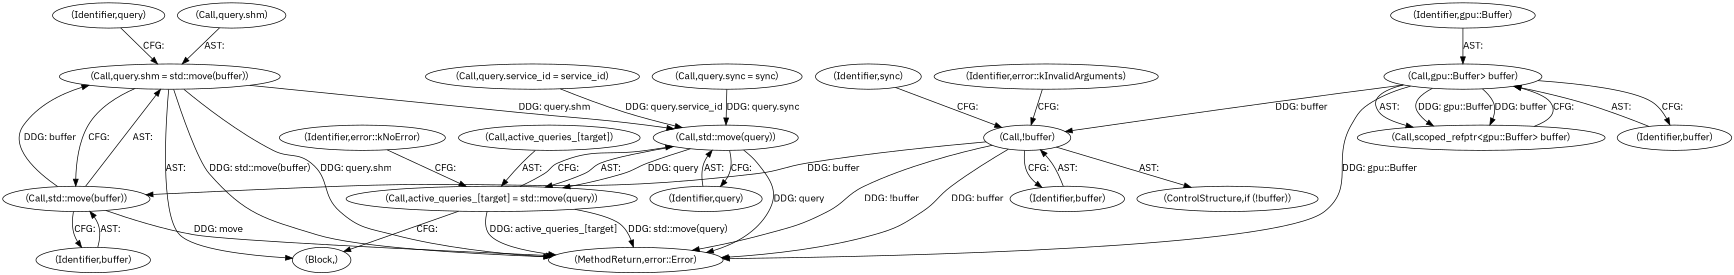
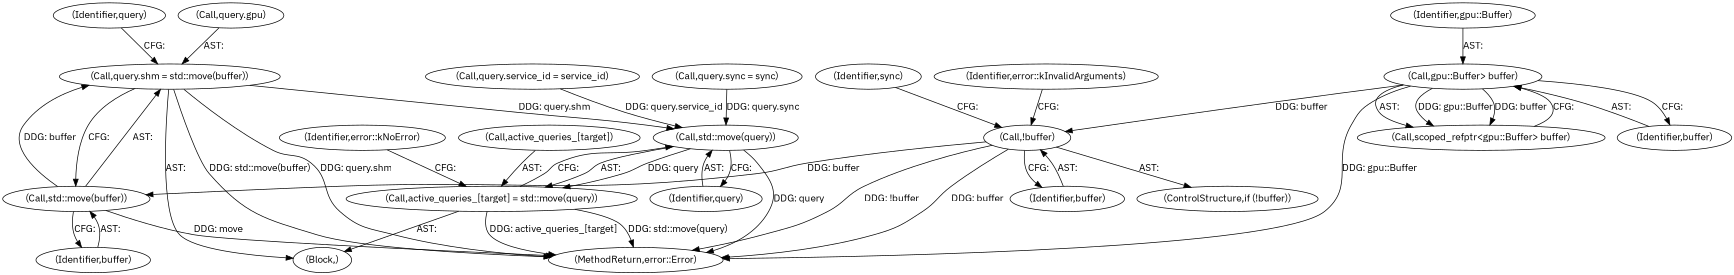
node "(Call,query.shm)": label "(Call,query.shm)" -> "(Call,query.gpu)"
edge "(Call,active_queries_[target] = std::move(query))" -> "(Block,)": label "CFG: " -> "AST: "
